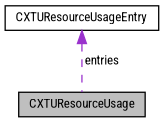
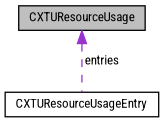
edge "CXTUResourceUsage" -> "CXTUResourceUsageEntry": reversed
